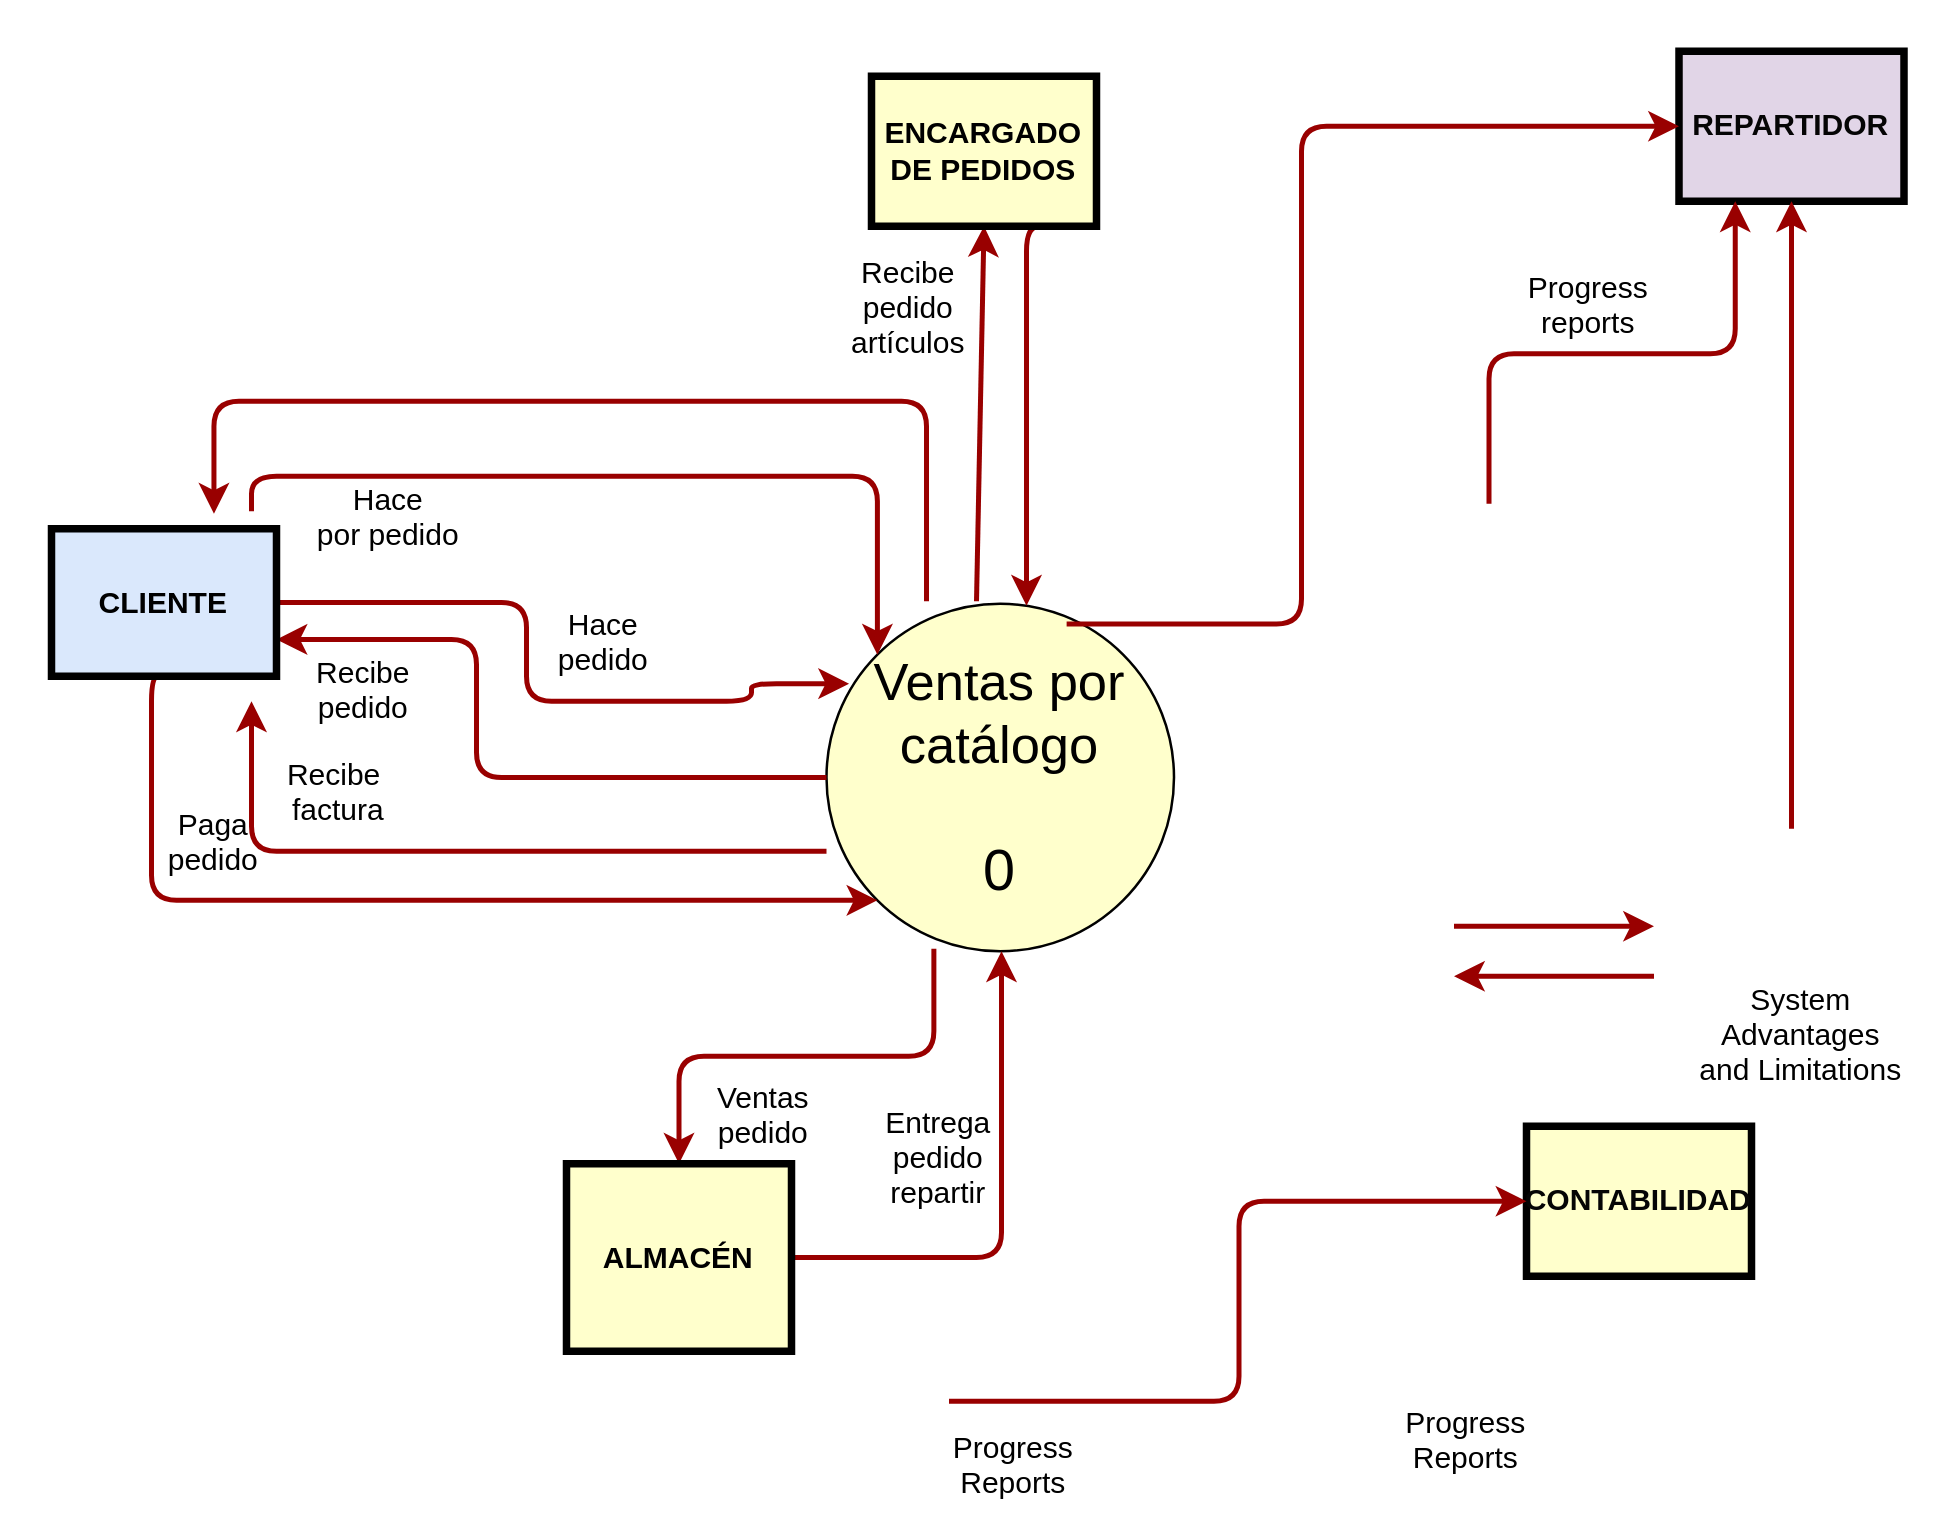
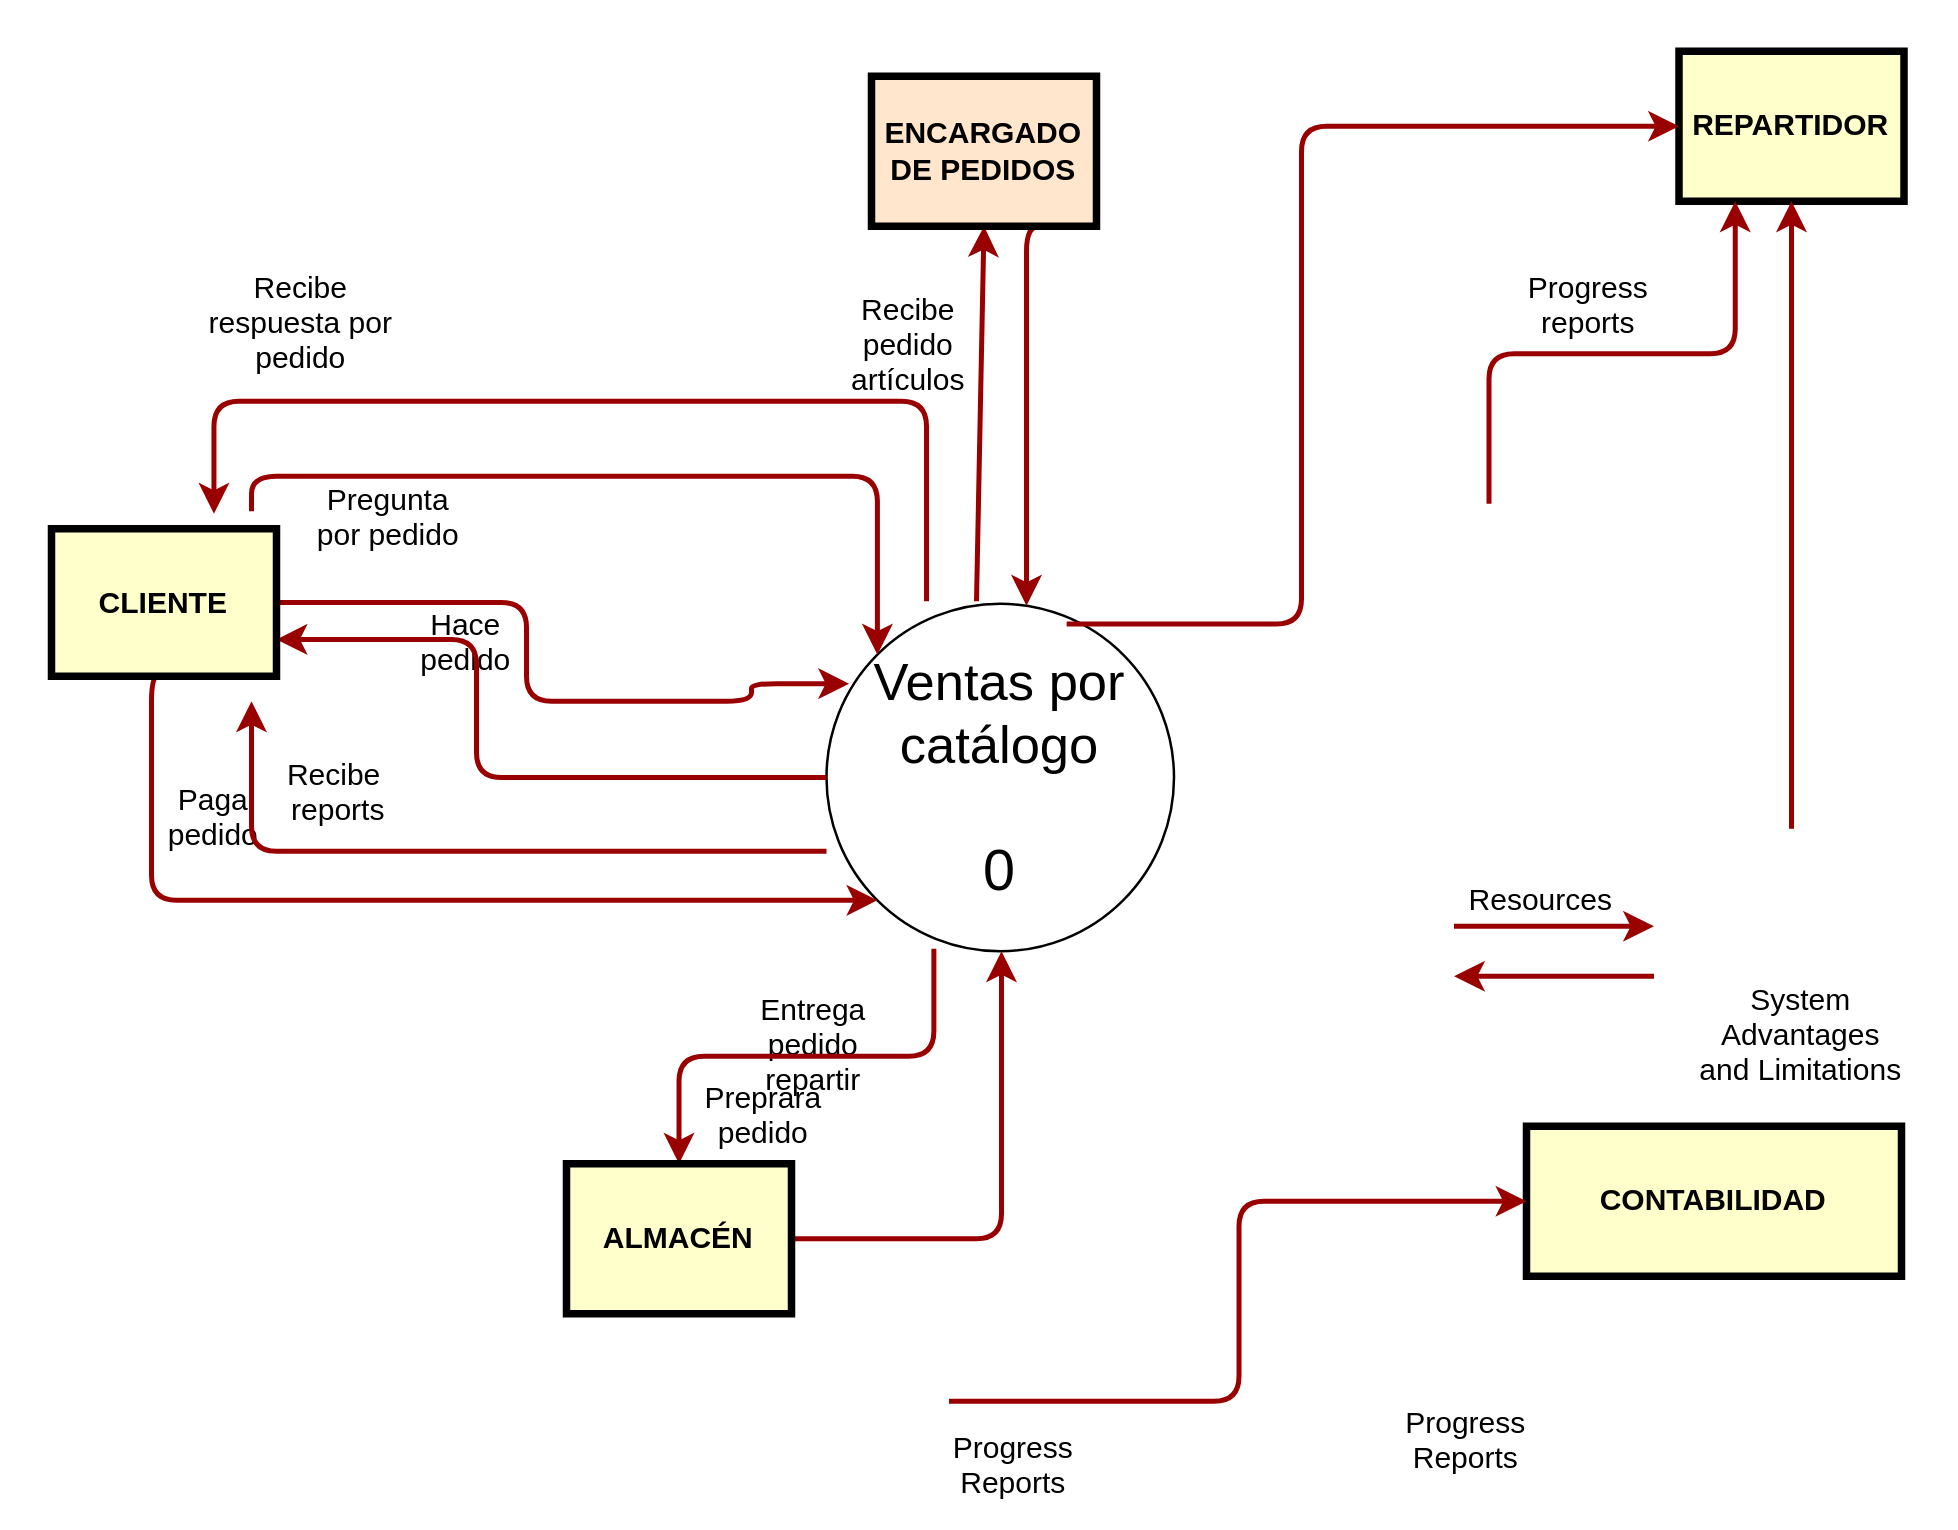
node "REPARTIDOR": fillcolor #e1d5e7 -> #ffffcc
node "ENCARGADO DE PEDIDOS": fillcolor #ffffcc -> #ffe6cc
node "Recibe pedido artículos": moved (909, 276) -> (909, 314)
node "Recibe respuesta por pedido": added
node "Hace por pedido": label "Hace por pedido" -> "Pregunta por pedido"
node "CLIENTE": fillcolor #dae8fc -> #ffffcc
node "Hace pedido": moved (604, 629) -> (466, 629)
node "Recibe pedido": removed
node "Recibe factura": label "Recibe factura" -> "Recibe reports"
node "Ventas por catálogo 0": fillcolor #ffffcc -> #ffffff
node "Paga pedido": moved (214, 829) -> (214, 804)
node "Resources": added
node "Ventas pedido": label "Ventas pedido" -> "Preprara pedido"
node "Entrega pedido repartir": moved (939, 1126) -> (814, 1014)
node "CONTABILIDAD": size 225x150 -> 375x150
node "ALMACÉN": size 225x188 -> 225x150
